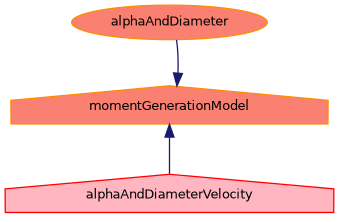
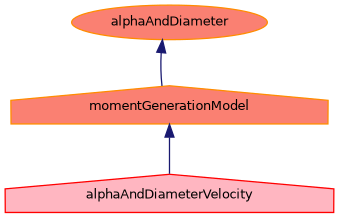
edge "alphaAndDiameter" -> "momentGenerationModel": reversed
